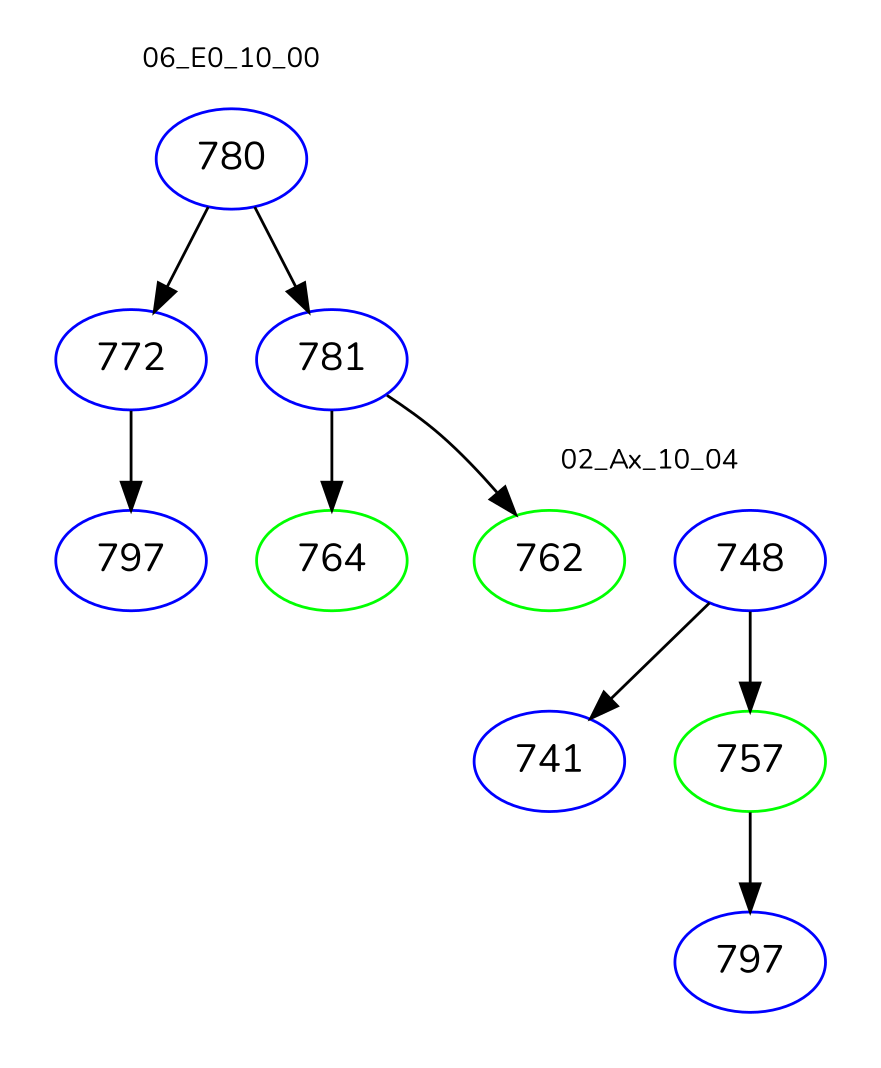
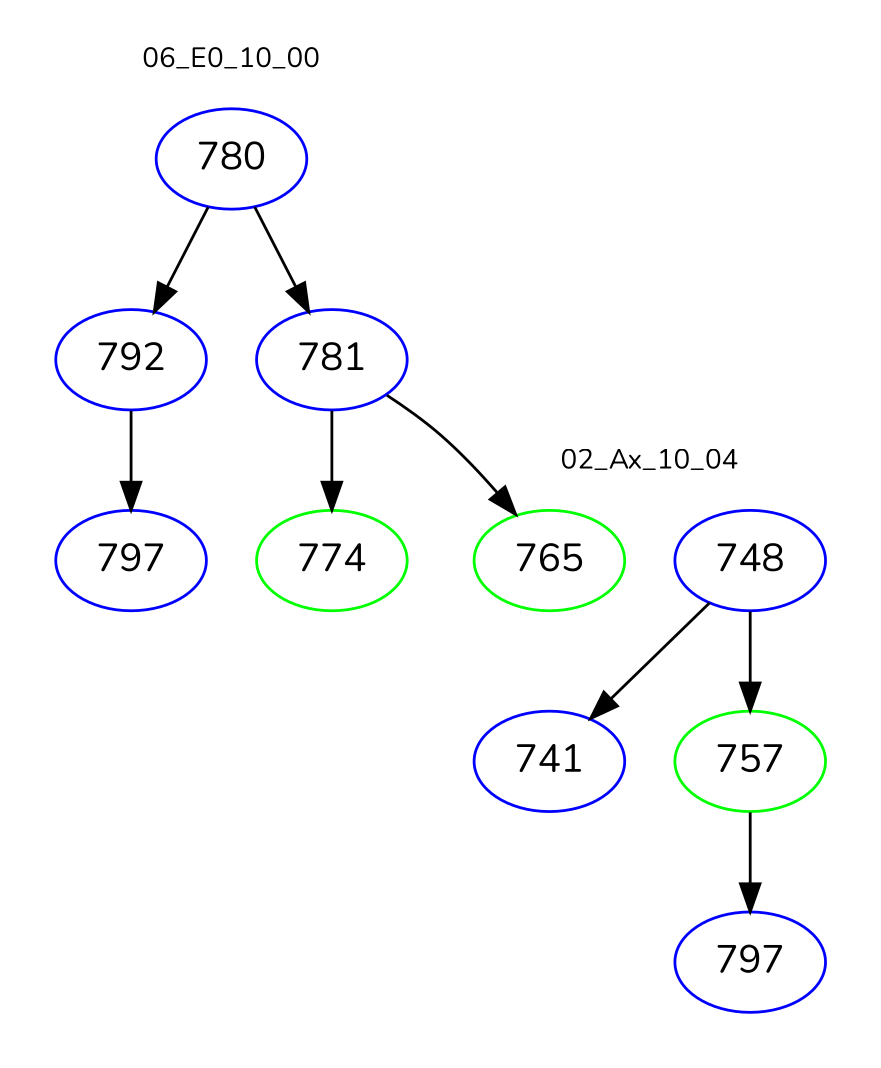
node "772": label "772" -> "792"
node "764": label "764" -> "774"
node "762": label "762" -> "765"
